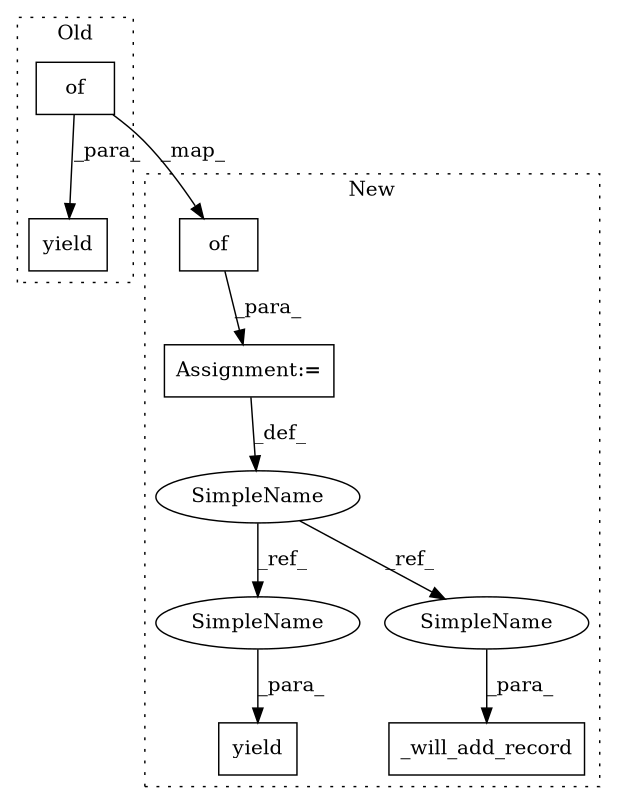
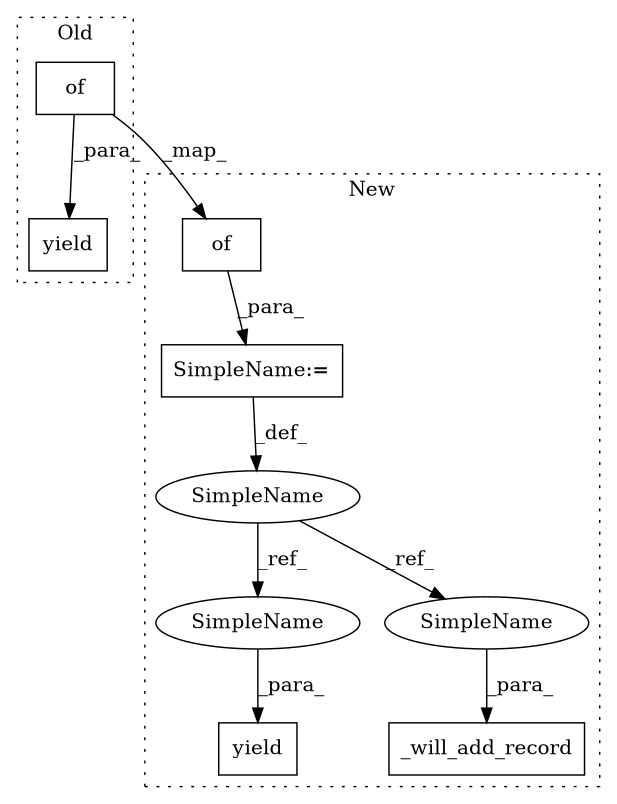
node "Assignment:=": label "Assignment:=" -> "SimpleName:="
